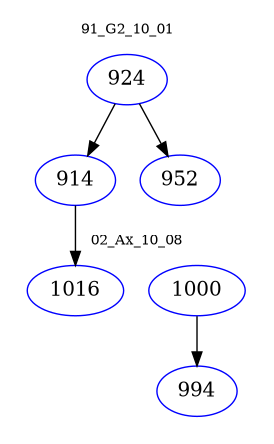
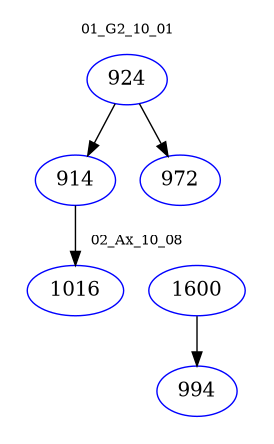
cluster "91_G2_10_01": label "91_G2_10_01" -> "01_G2_10_01"
node "952": label "952" -> "972"
node "1000": label "1000" -> "1600"
